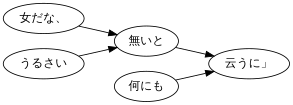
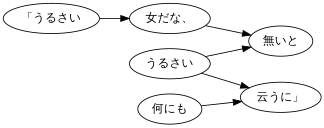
node "「うるさい": added
edge "無いと" -> "云うに」": now "うるさい" -> "云うに」"
